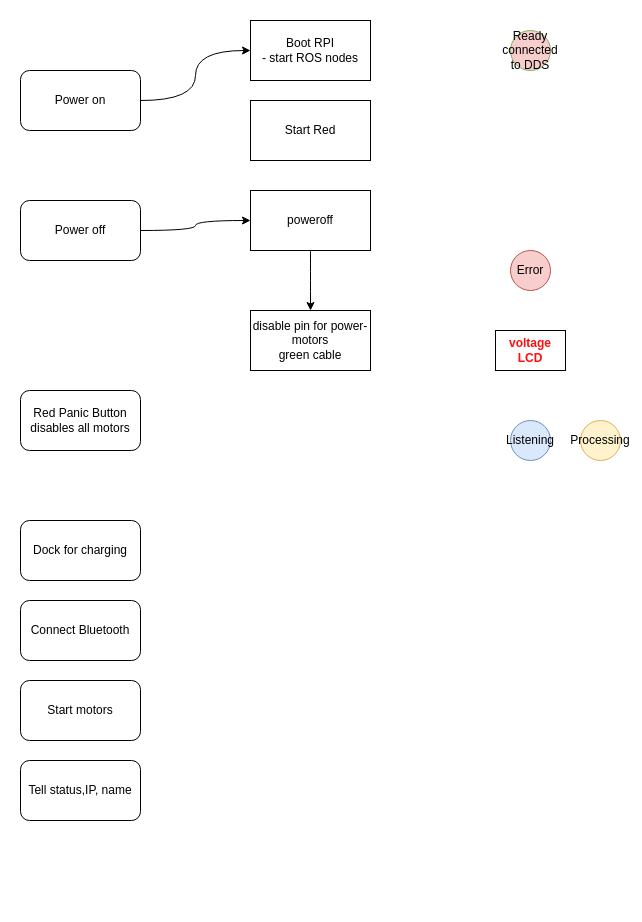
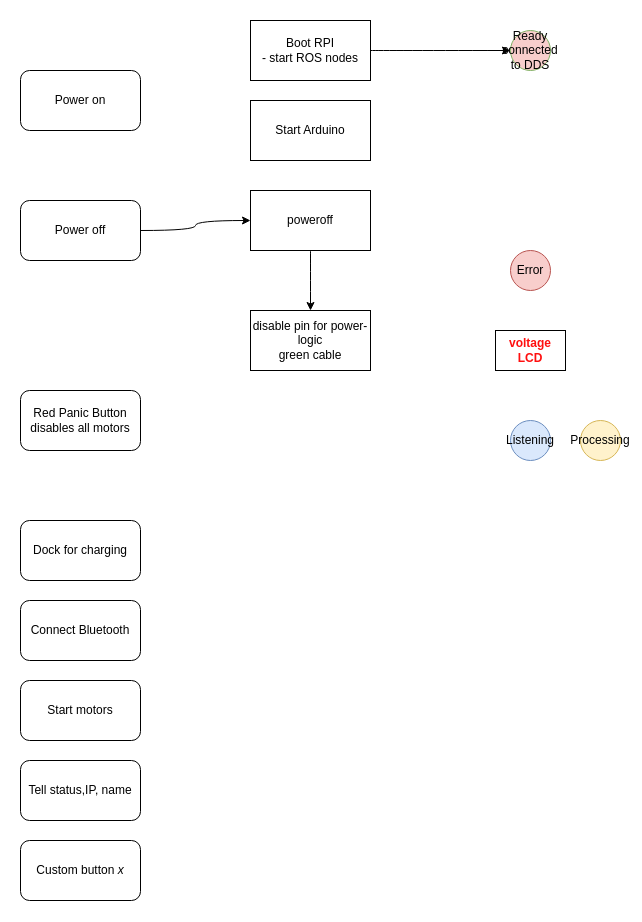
edge "Boot RPI - start ROS nodes" -> "Ready connected to DDS": added
edge "Power on" -> "Boot RPI - start ROS nodes": removed
node "Start Red": label "Start Red" -> "Start Arduino"
node "disable pin for power-motors green cable": label "disable pin for power-motors green cable" -> "disable pin for power-logic green cable"
node "Custom button x": added
